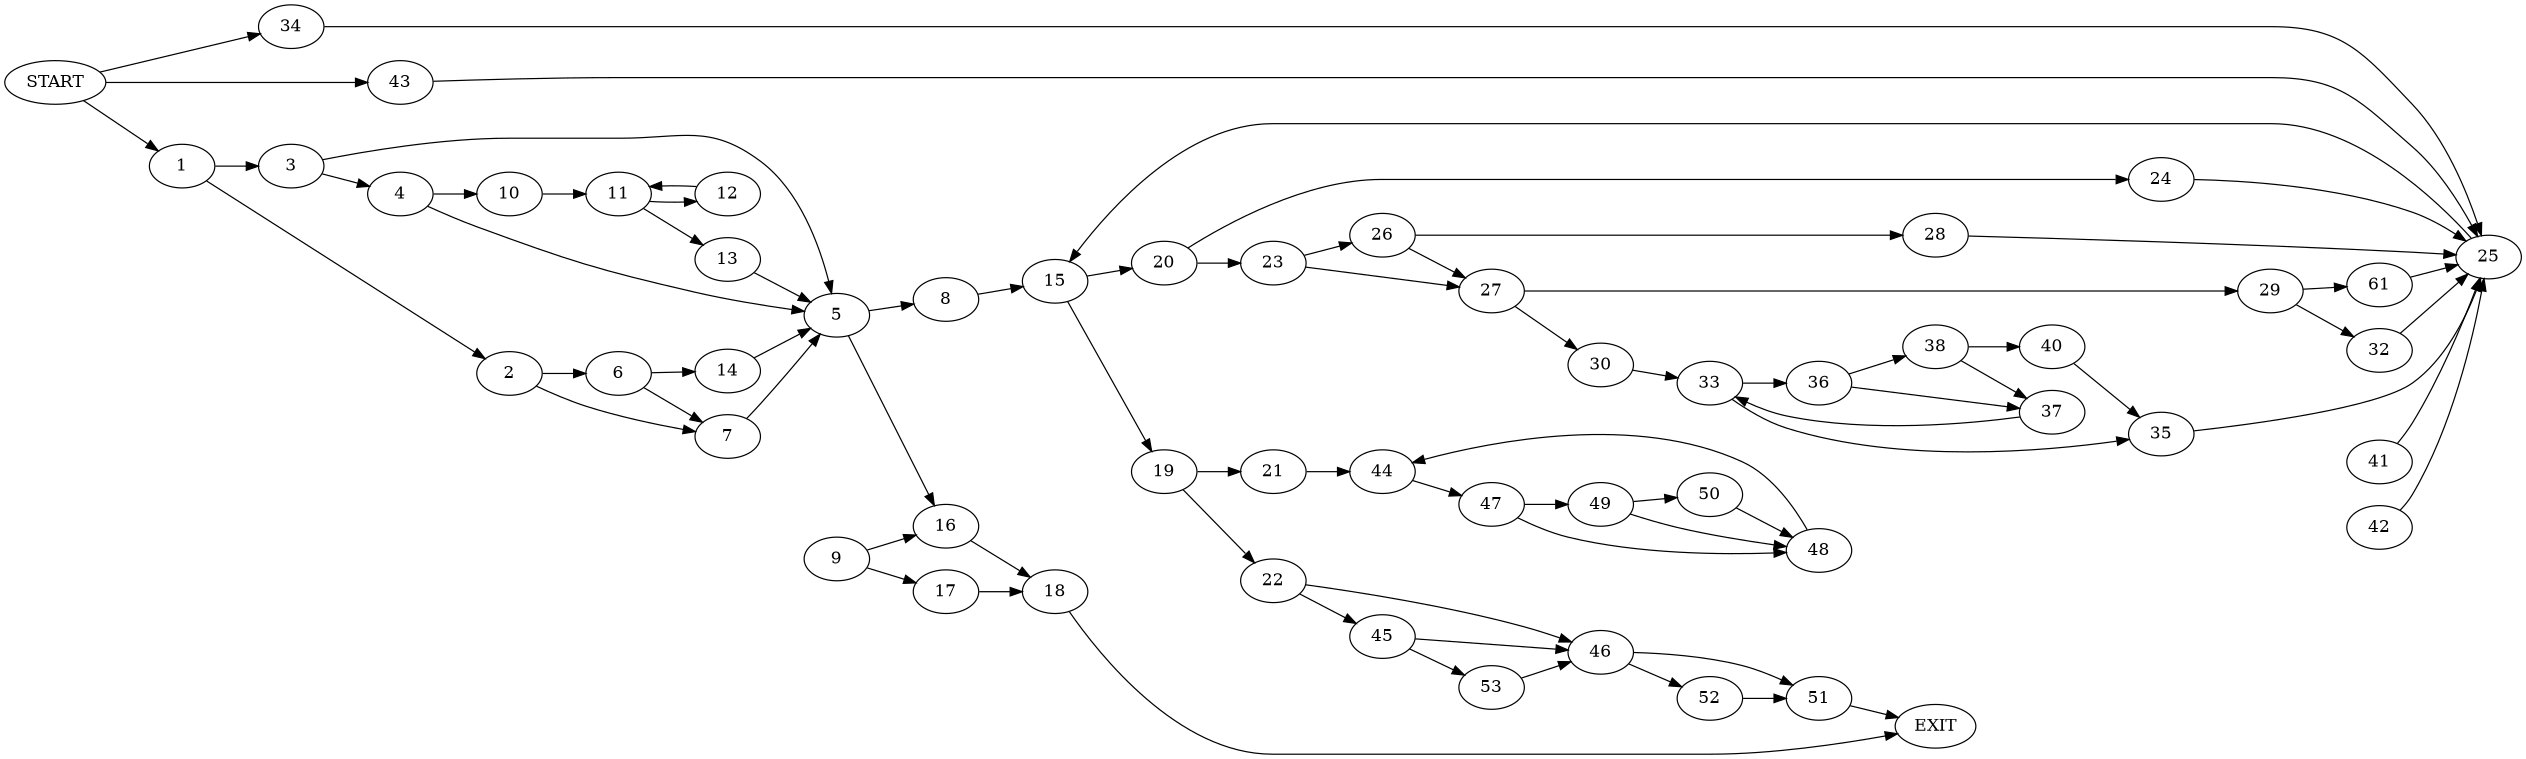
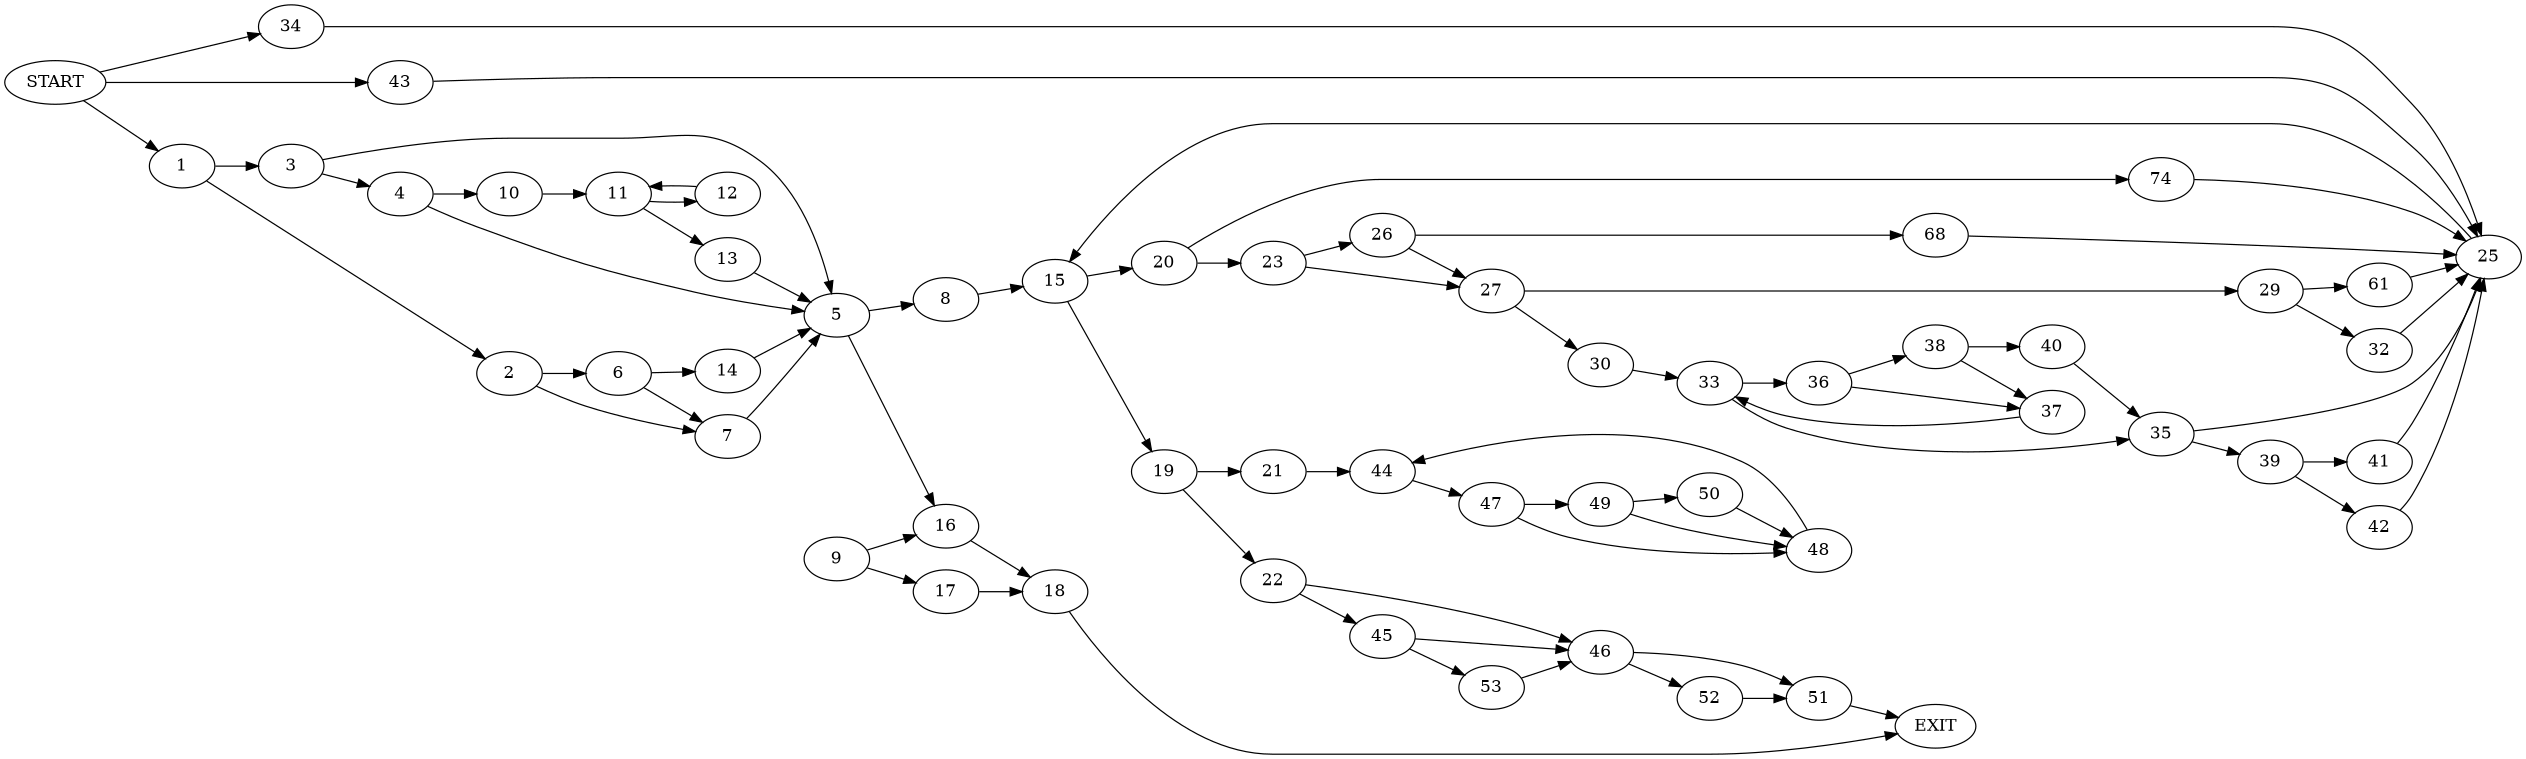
node "24": label "24" -> "74"
node "28": label "28" -> "68"
node "39": added
